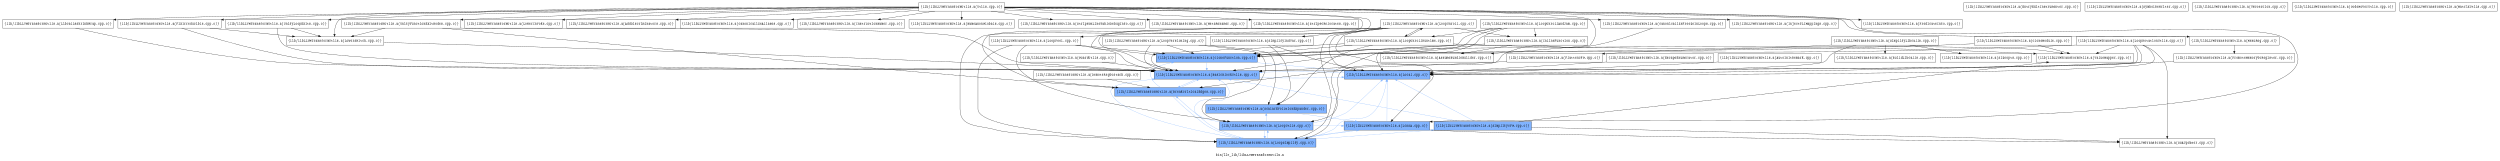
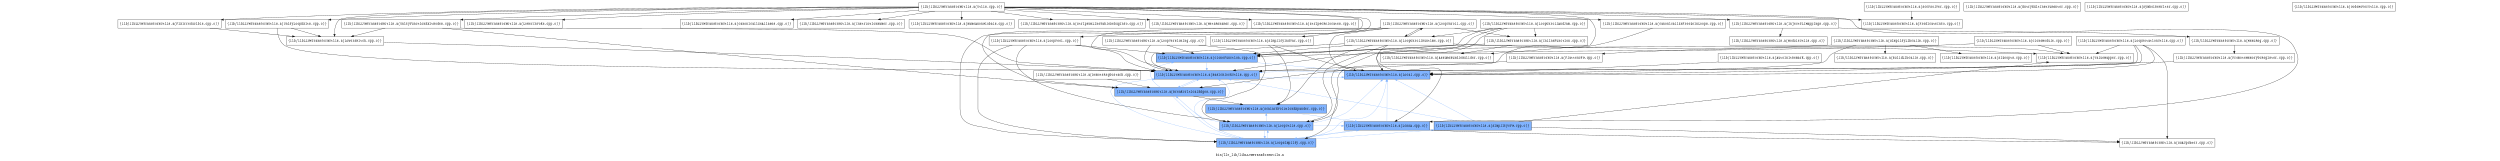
node "{lib/libLLVMTransformUtils.a(SCCPSolver.cpp.o)}": added
node "{lib/libLLVMTransformUtils.a(VNCoercion.cpp.o)}": removed
node "{lib/libLLVMTransformUtils.a(MatrixUtils.cpp.o)}": removed
node "{lib/libLLVMTransformUtils.a(LibCallsShrinkWrap.cpp.o)}": removed
node "{lib/libLLVMTransformUtils.a(AddDiscriminators.cpp.o)}": removed
edge "{lib/libLLVMTransformUtils.a(LoopUnroll.cpp.o)}" -> "{lib/libLLVMTransformUtils.a(CloneFunction.cpp.o)}": removed
edge "{lib/libLLVMTransformUtils.a(Utils.cpp.o)}" -> "{lib/libLLVMTransformUtils.a(Mem2Reg.cpp.o)}": now "{lib/libLLVMTransformUtils.a(InjectTLIMappings.cpp.o)}" -> "{lib/libLLVMTransformUtils.a(Mem2Reg.cpp.o)}"
node "{lib/libLLVMTransformUtils.a(ModuleUtils.cpp.o)}": added
edge "{lib/libLLVMTransformUtils.a(LoopVersioning.cpp.o)}" -> "{lib/libLLVMTransformUtils.a(ScalarEvolutionExpander.cpp.o)}": now "{lib/libLLVMTransformUtils.a(BreakCriticalEdges.cpp.o)}" -> "{lib/libLLVMTransformUtils.a(ScalarEvolutionExpander.cpp.o)}"
edge "{lib/libLLVMTransformUtils.a(LoopRotationUtils.cpp.o)}" -> "{lib/libLLVMTransformUtils.a(CloneFunction.cpp.o)}": removed
node "{lib/libLLVMTransformUtils.a(GuardUtils.cpp.o)}": removed
node "{lib/libLLVMTransformUtils.a(EscapeEnumerator.cpp.o)}": removed
edge "{lib/libLLVMTransformUtils.a(LoopUnroll.cpp.o)}" -> "{lib/libLLVMTransformUtils.a(LCSSA.cpp.o)}": now "{lib/libLLVMTransformUtils.a(LoopUnrollRuntime.cpp.o)}" -> "{lib/libLLVMTransformUtils.a(LCSSA.cpp.o)}"
edge "{lib/libLLVMTransformUtils.a(FixIrreducible.cpp.o)}" -> "{lib/libLLVMTransformUtils.a(BasicBlockUtils.cpp.o)}": removed
edge "{lib/libLLVMTransformUtils.a(LoopUnrollRuntime.cpp.o)}" -> "{lib/libLLVMTransformUtils.a(LoopUtils.cpp.o)}": added
edge "{lib/libLLVMTransformUtils.a(LoopUnroll.cpp.o)}" -> "{lib/libLLVMTransformUtils.a(LoopSimplify.cpp.o)}": removed
